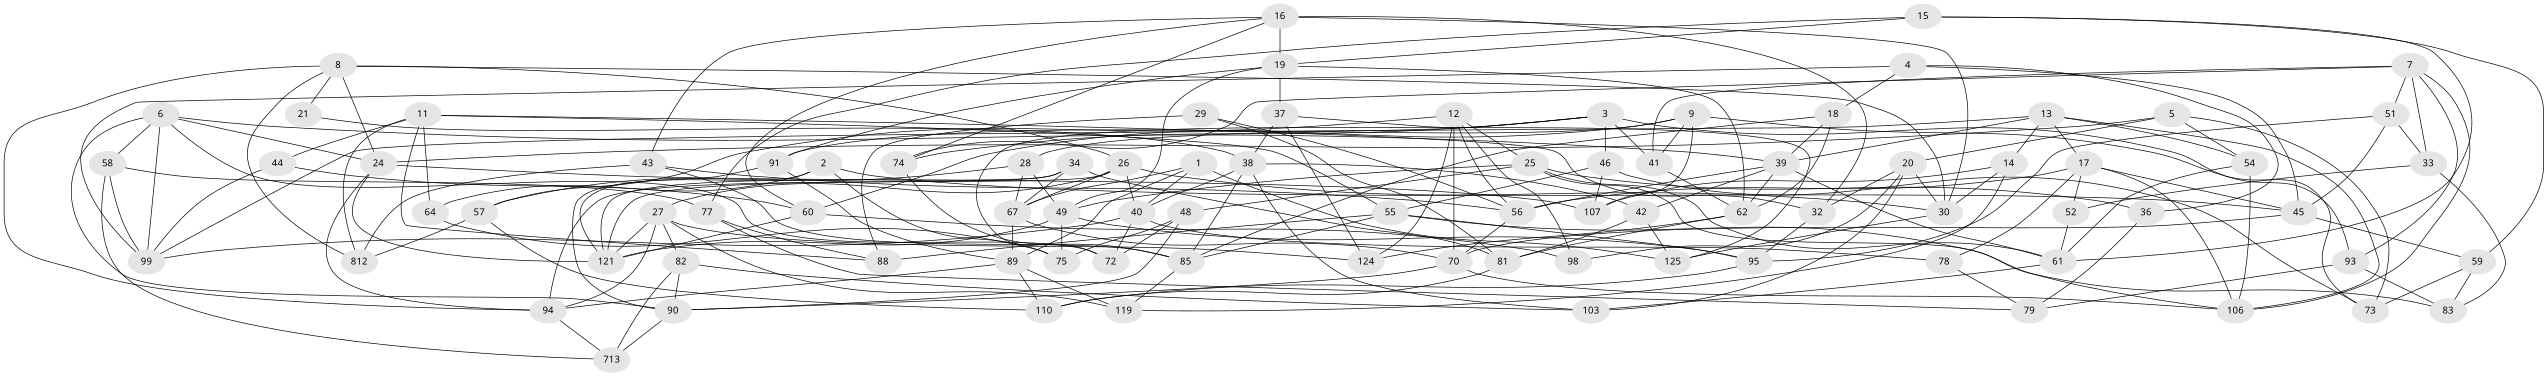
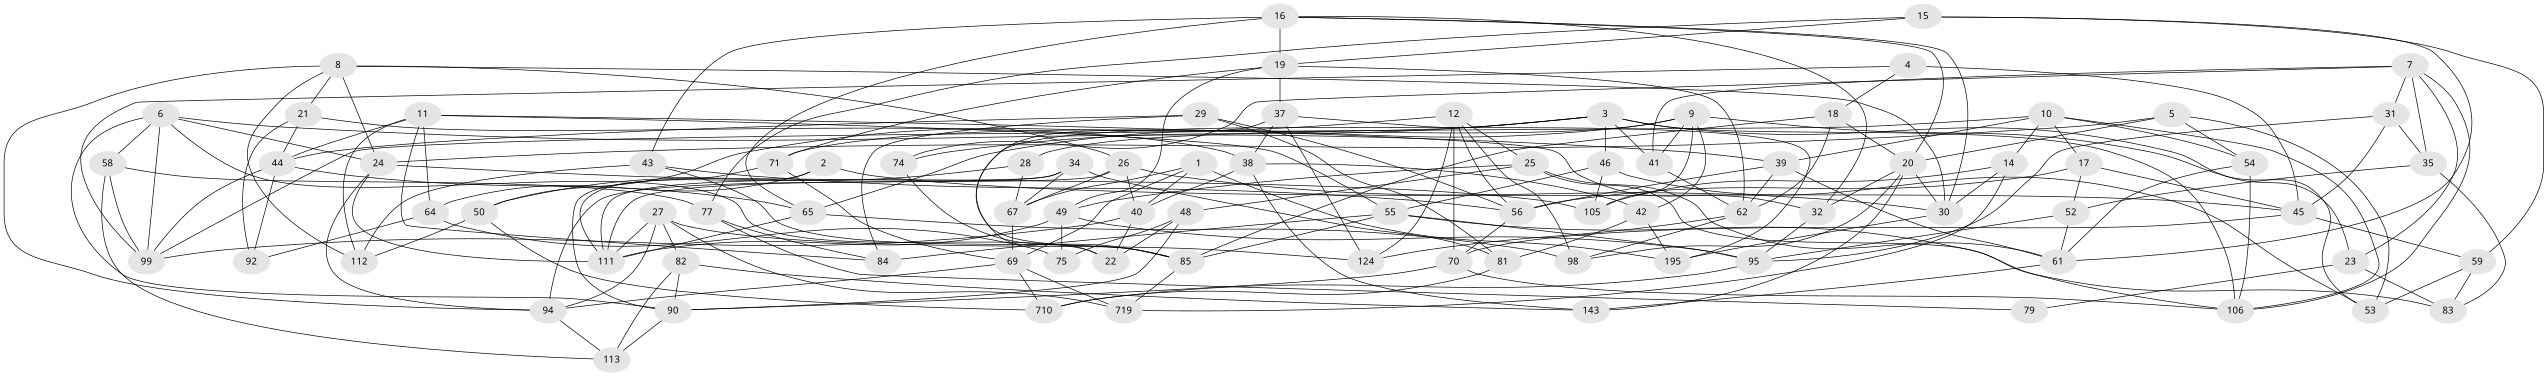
edge "16" -- "74": now "16" -- "20"
node "13": label "13" -> "10"
node "51": label "51" -> "31"
edge "29" -- "44": added
edge "21" -- "44": added
edge "18" -- "39": now "18" -- "20"
node "91": label "91" -> "71"
node "33": label "33" -> "35"
edge "28" -- "49": removed
edge "39" -- "42": now "9" -- "42"
edge "26" -- "27": removed
node "57": label "57" -> "50"
node "60": label "60" -> "65"
edge "38" -- "85": now "37" -- "85"
node "107": label "107" -> "105"
node "36": removed
edge "17" -- "106": now "3" -- "106"
edge "2" -- "75": removed
edge "62" -- "81": now "62" -- "98"
edge "52" -- "95": added
edge "67" -- "70": removed
node "92": added
node "812": label "812" -> "112"
node "121": label "121" -> "111"
node "88": label "88" -> "84"
node "89": label "89" -> "69"
node "72": label "72" -> "22"
node "125": label "125" -> "195"
node "78": removed
node "93": label "93" -> "23"
node "110": label "110" -> "710"
node "119": label "119" -> "719"
node "103": label "103" -> "143"
node "73": label "73" -> "53"
node "713": label "713" -> "113"
